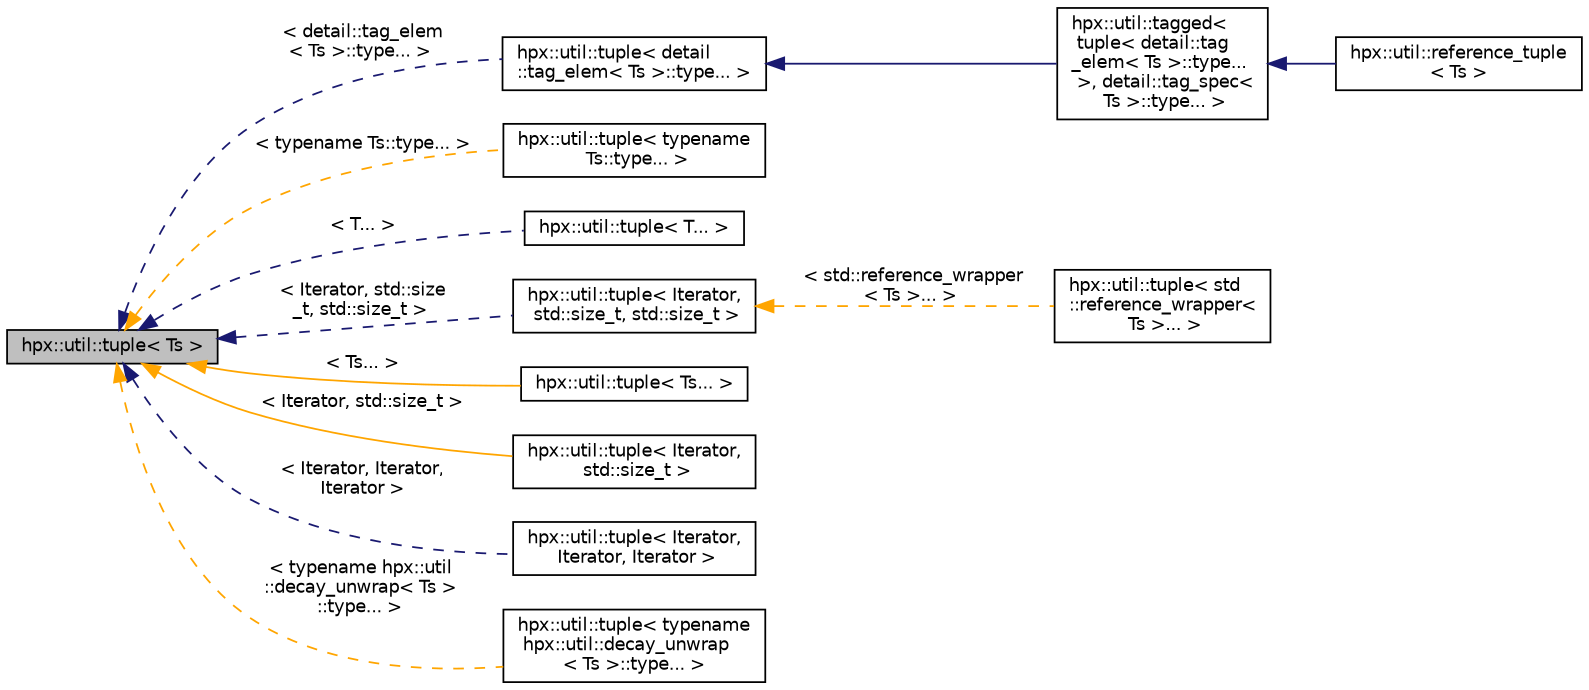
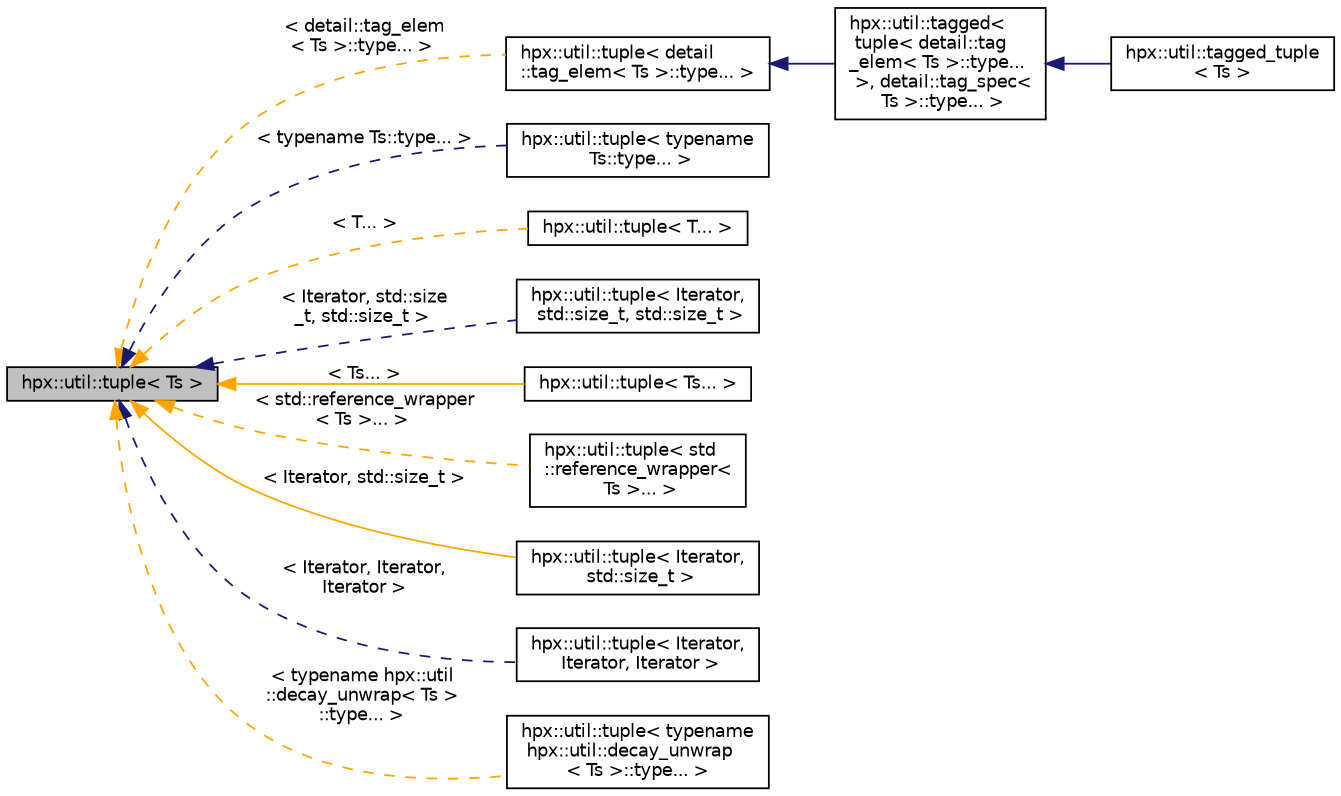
node "hpx::util::reference_tuple < Ts >": label "hpx::util::reference_tuple < Ts >" -> "hpx::util::tagged_tuple < Ts >"
edge "hpx::util::tuple< detail ::tag_elem< Ts >::type... >" -> "hpx::util::tuple< Ts >": color midnightblue -> orange
edge "hpx::util::tuple< typename Ts::type... >" -> "hpx::util::tuple< Ts >": color orange -> midnightblue
edge "hpx::util::tuple< T... >" -> "hpx::util::tuple< Ts >": color midnightblue -> orange
edge "hpx::util::tuple< std ::reference_wrapper< Ts >... >" -> "hpx::util::tuple< Iterator, std::size_t, std::size_t >": now "hpx::util::tuple< std ::reference_wrapper< Ts >... >" -> "hpx::util::tuple< Ts >"
